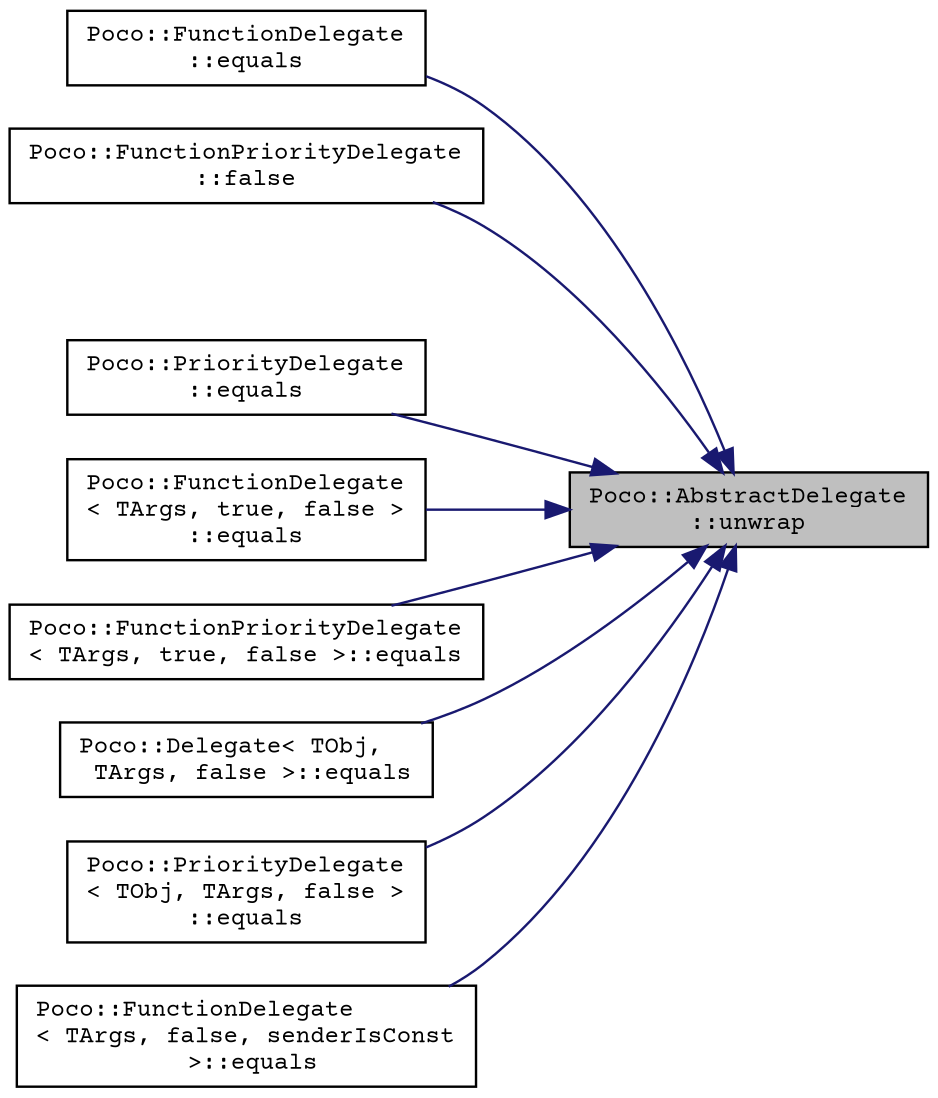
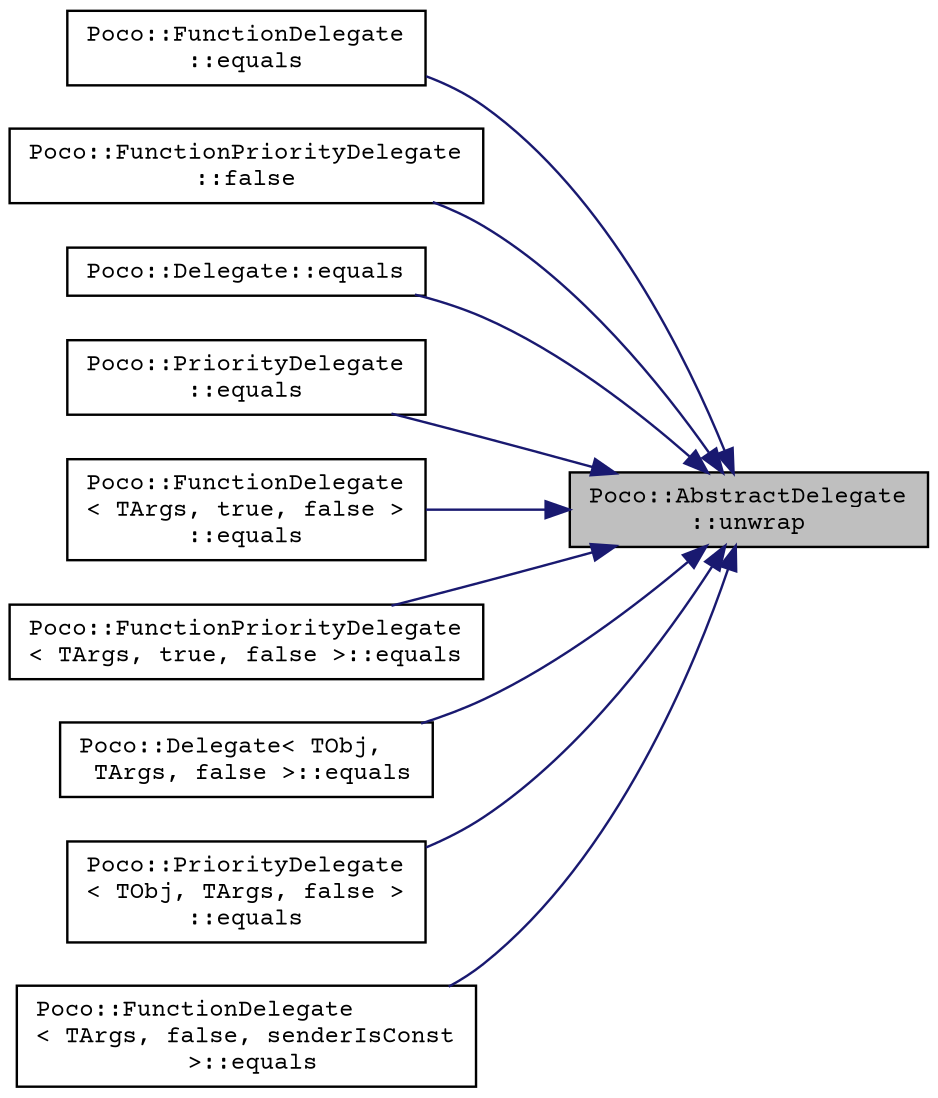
node "Poco::Delegate::equals": added
